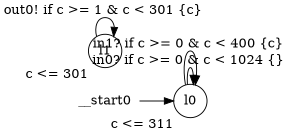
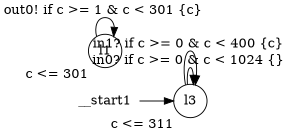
node "__start0": label "__start0" -> "__start1"
node "l0 c <= 311": label "l0 c <= 311" -> "l3 c <= 311"
